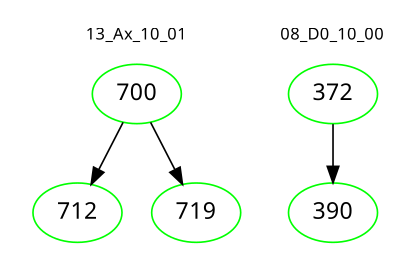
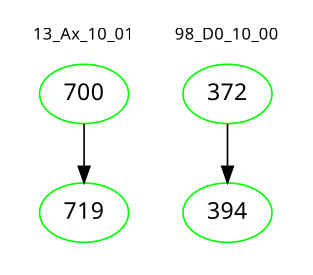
cluster "08_D0_10_00": label "08_D0_10_00" -> "98_D0_10_00"
node "712": removed
node "390": label "390" -> "394"
